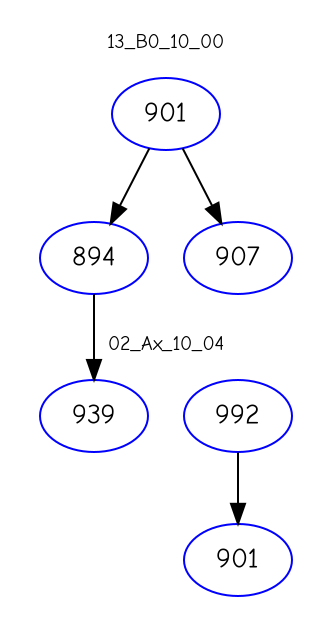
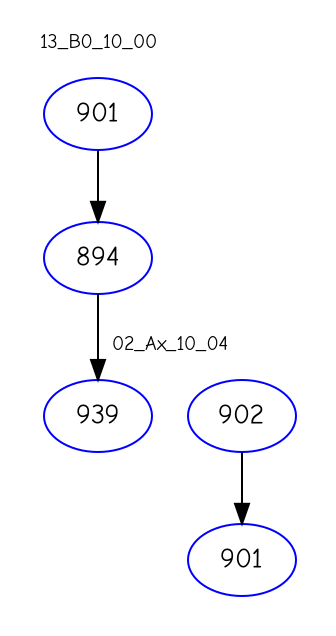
node "907": removed
node "992": label "992" -> "902"
